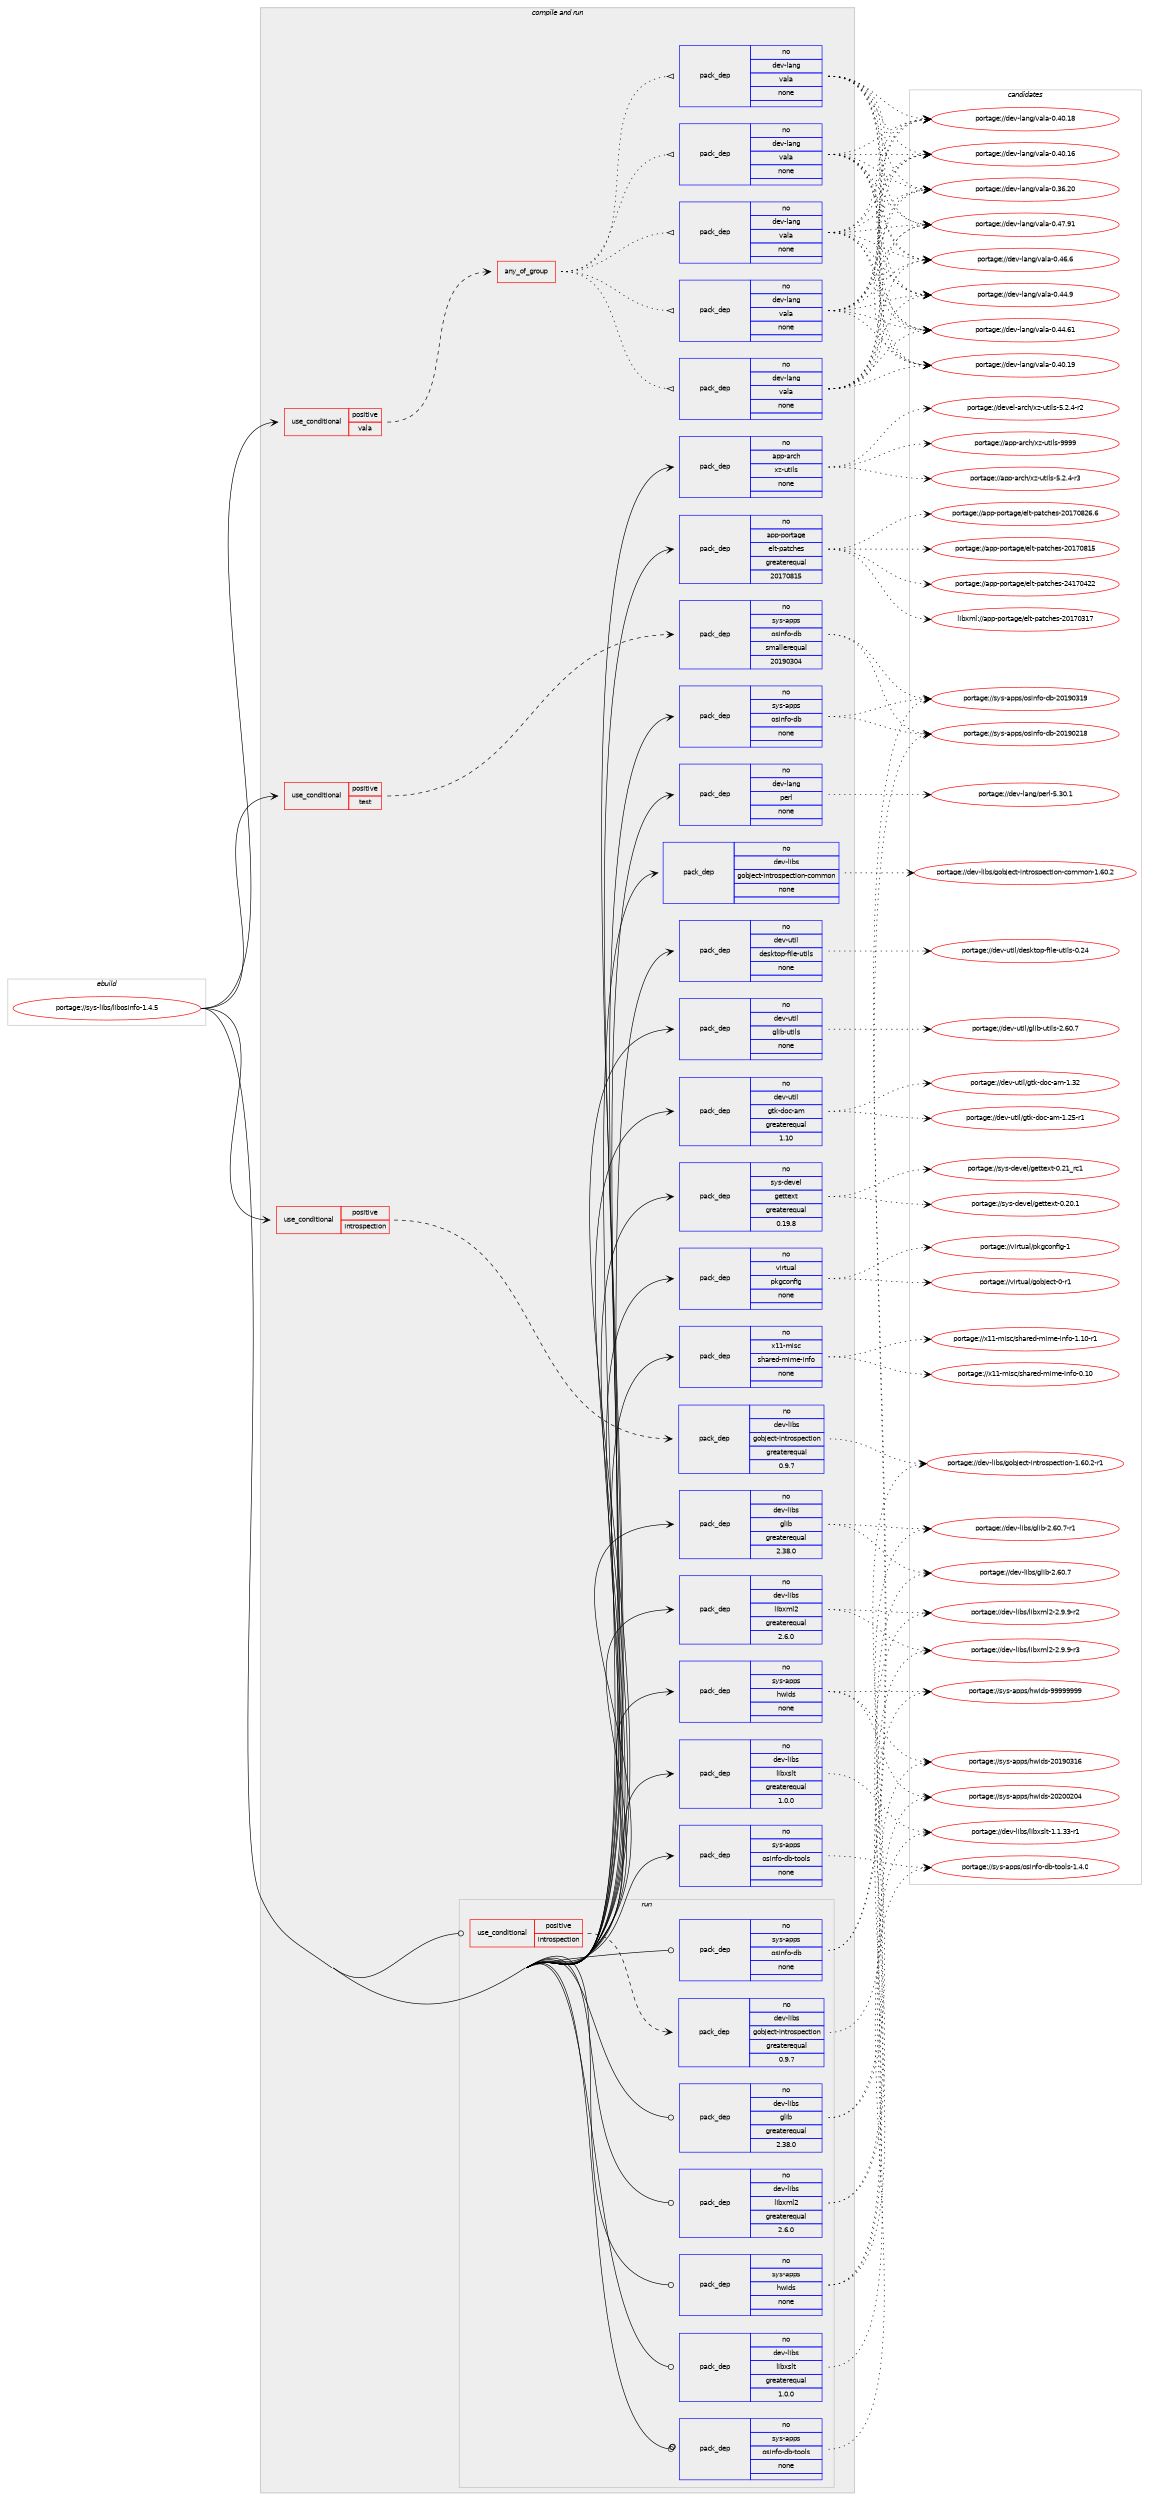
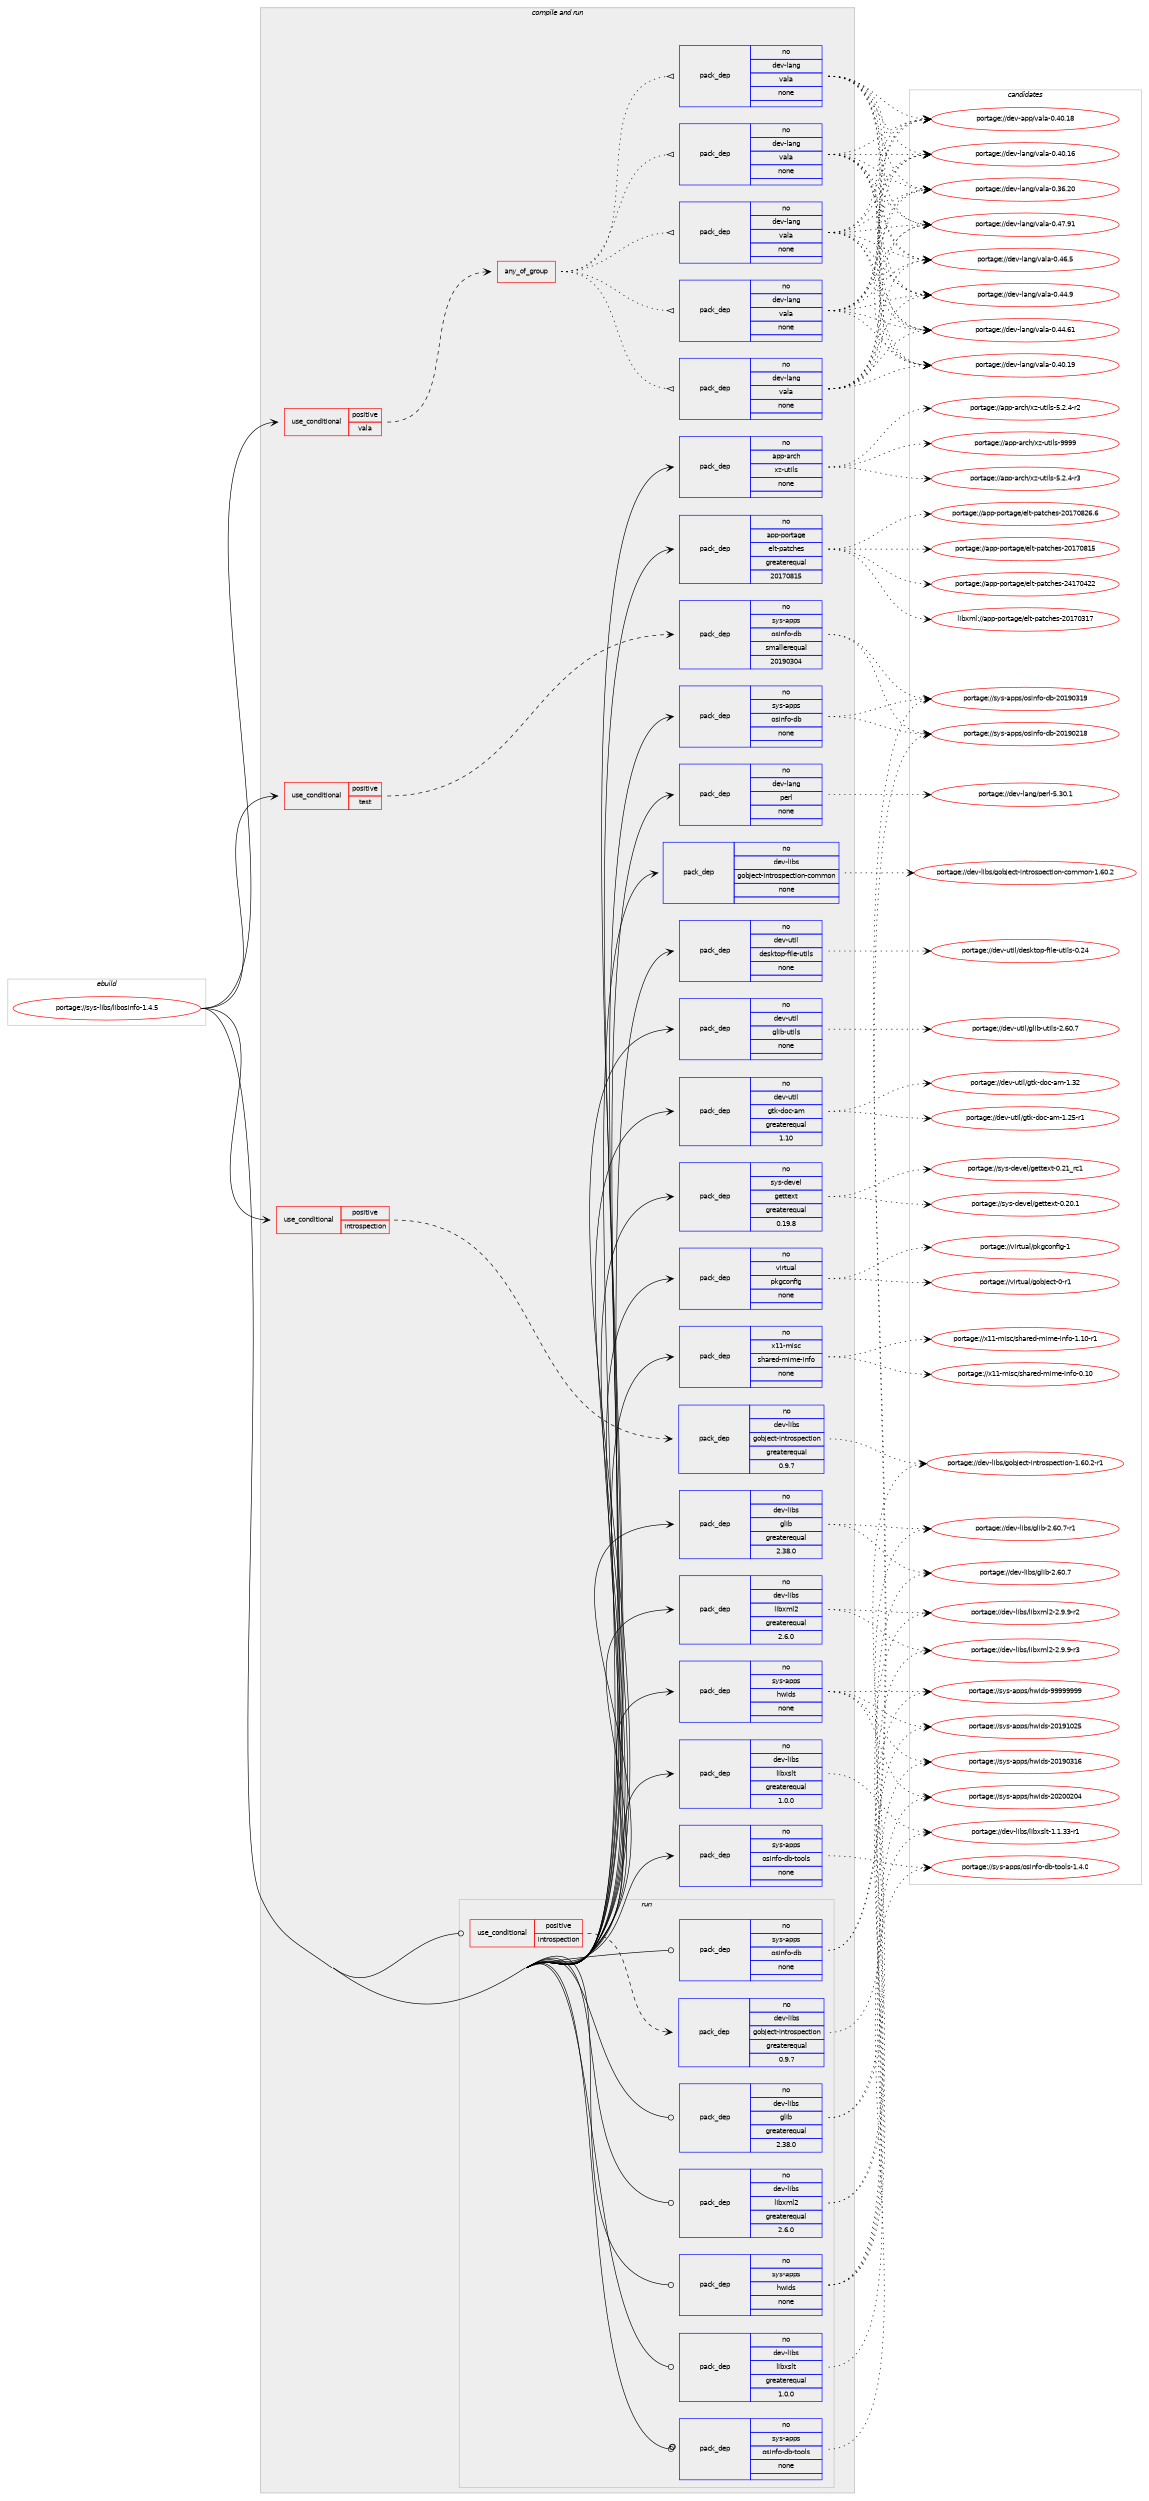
node "portage://dev-lang/vala-0.40.18": label "portage://dev-lang/vala-0.40.18" -> "portage://dev-app/vala-0.40.18"
node "portage://dev-lang/vala-0.46.6": label "portage://dev-lang/vala-0.46.6" -> "portage://dev-lang/vala-0.46.5"
node "portage://devel-arch/xz-utils-5.2.4-r2": label "portage://devel-arch/xz-utils-5.2.4-r2" -> "portage://app-arch/xz-utils-5.2.4-r2"
node "portage://sys-apps/hwids-20191025": added
